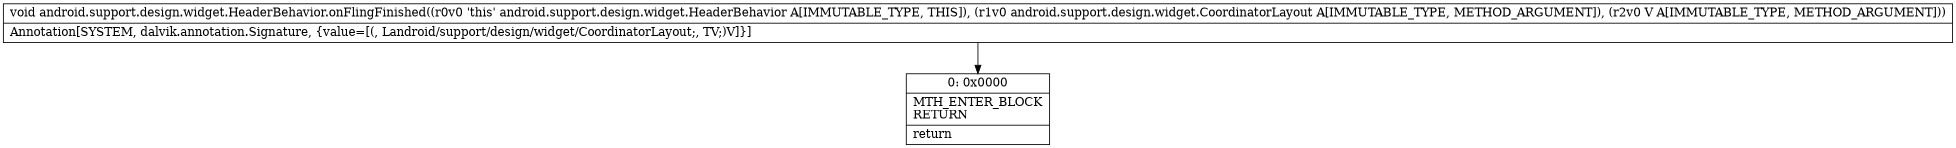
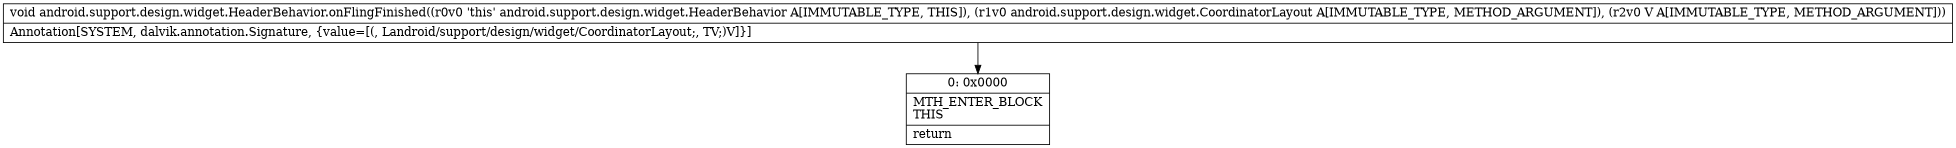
node "0: 0x0000": text "RETURN" -> "THIS"
